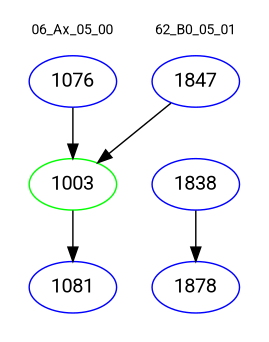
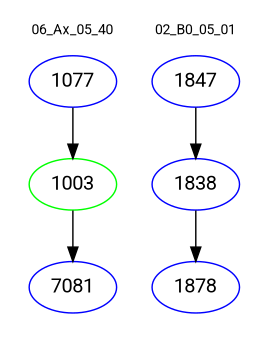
cluster "06_Ax_05_00": label "06_Ax_05_00" -> "06_Ax_05_40"
cluster "62_B0_05_01": label "62_B0_05_01" -> "02_B0_05_01"
node "1076": label "1076" -> "1077"
edge "1847" -> "1003": now "1847" -> "1838"
node "1081": label "1081" -> "7081"
